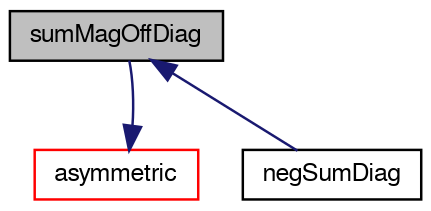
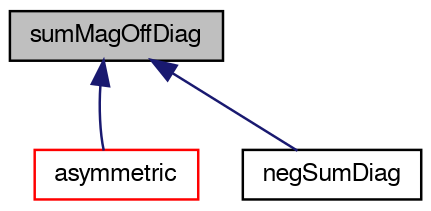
edge "sumMagOffDiag" -> "asymmetric": reversed
